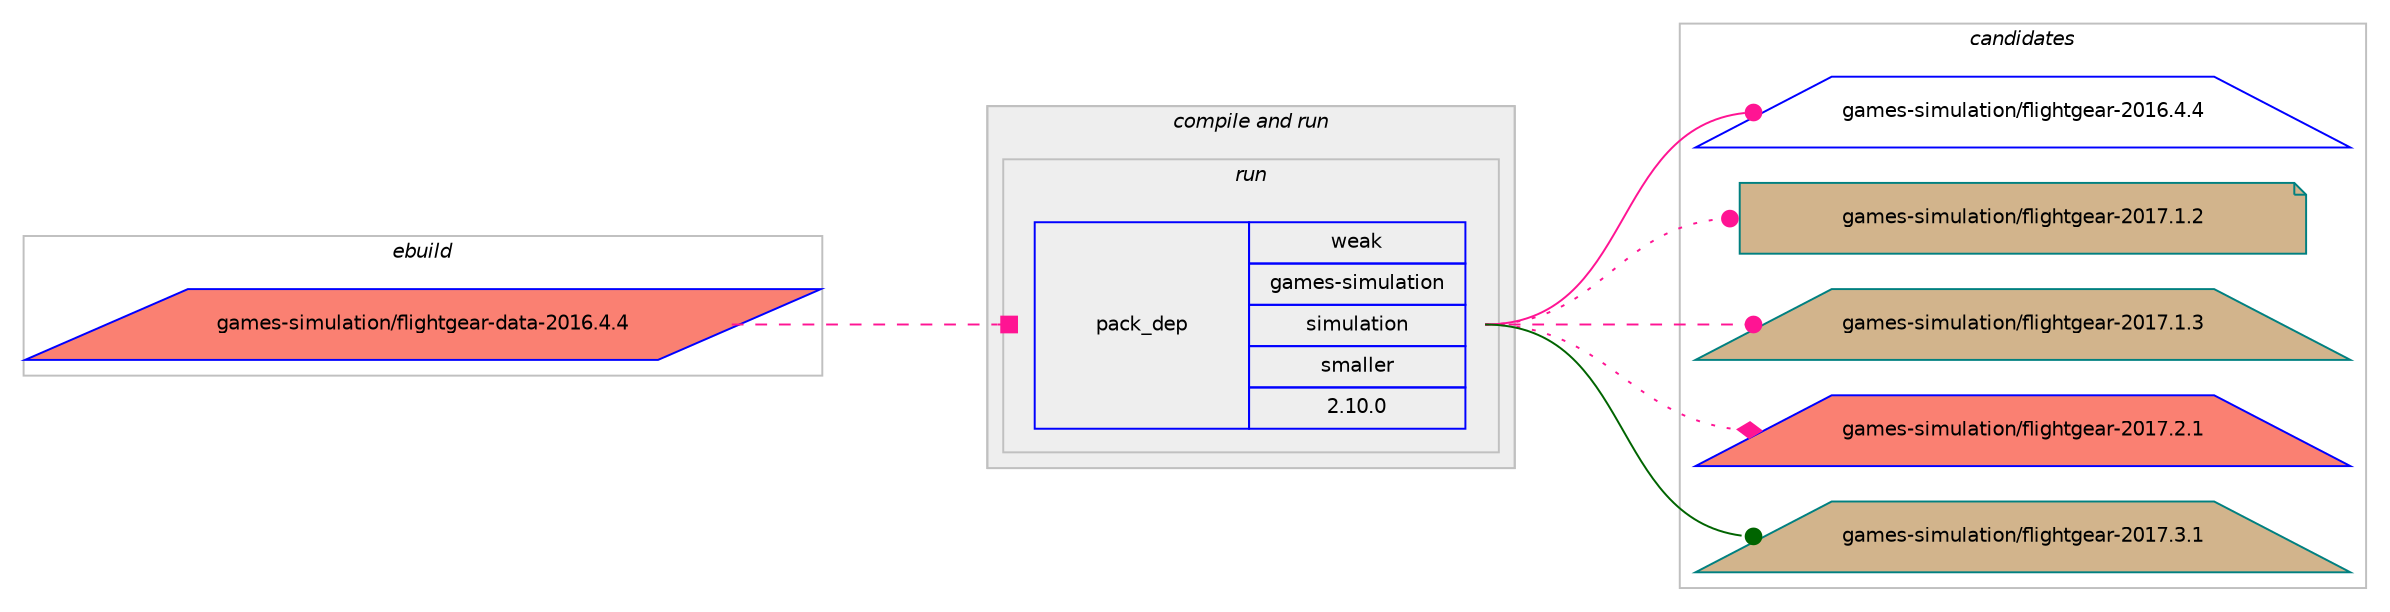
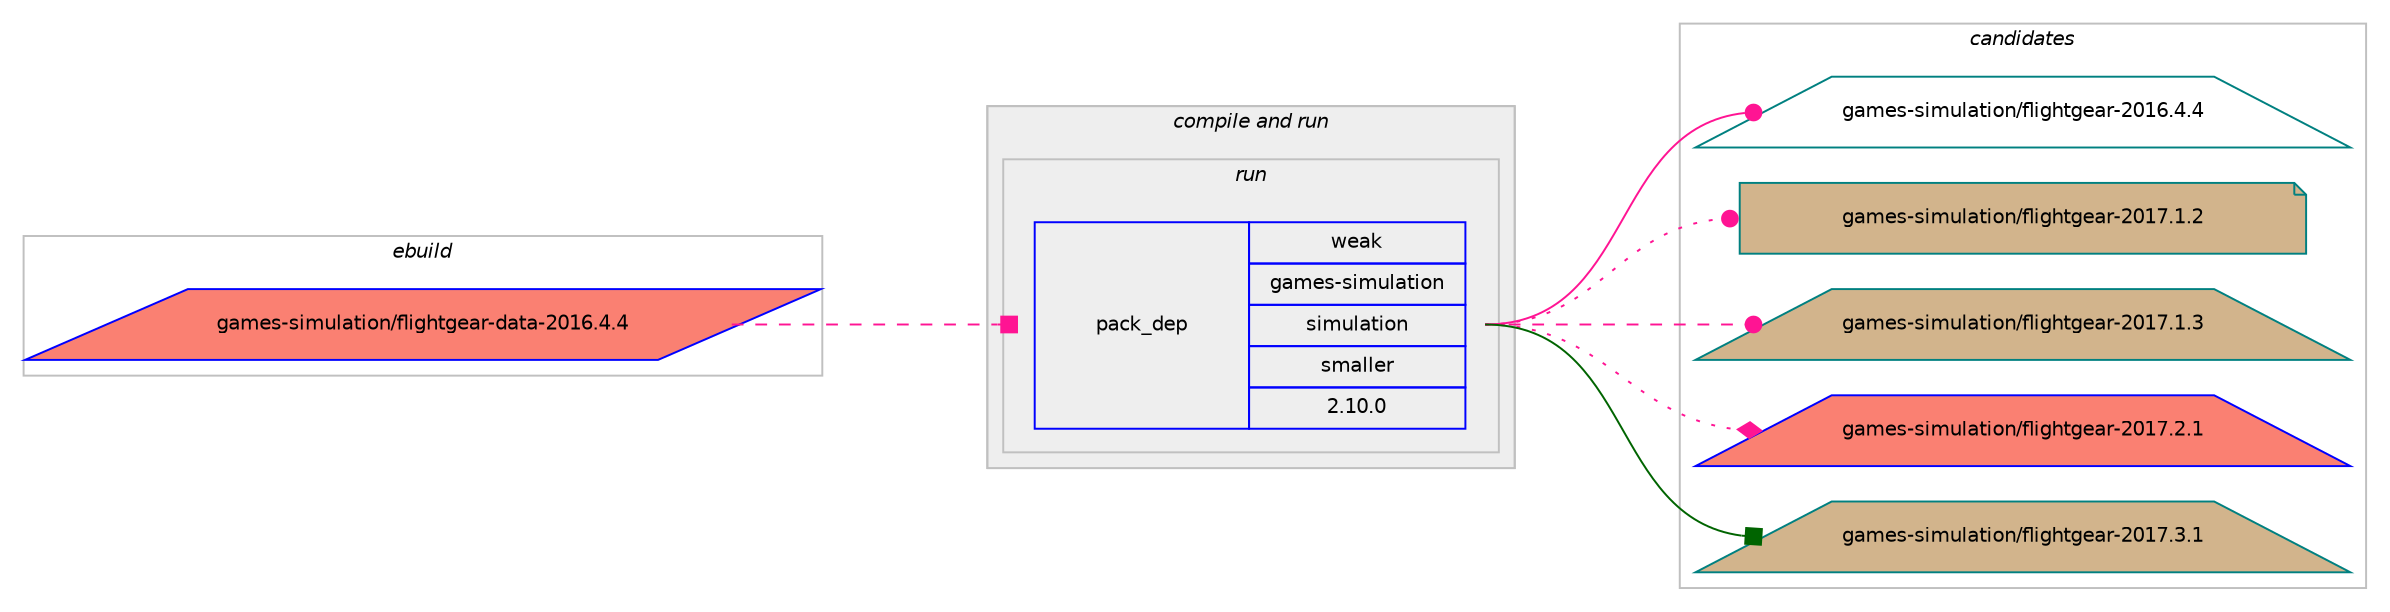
node "games-simulation/flightgear-2016.4.4": color blue -> teal
edge "pack_dep" -> "games-simulation/flightgear-2017.3.1": arrowhead dot -> box
